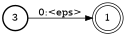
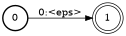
node "3": label "3" -> "0"
